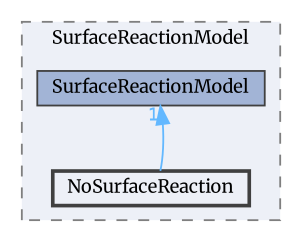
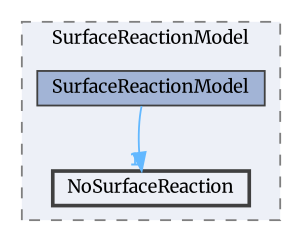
edge "NoSurfaceReaction" -> "SurfaceReactionModel": reversed
